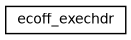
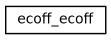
node "ecoff_exechdr": label "ecoff_exechdr" -> "ecoff_ecoff"
